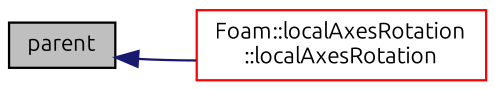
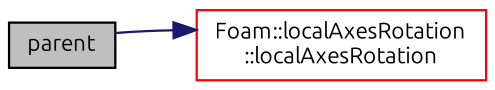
edge "Foam::localAxesRotation ::localAxesRotation" -> "parent": reversed
